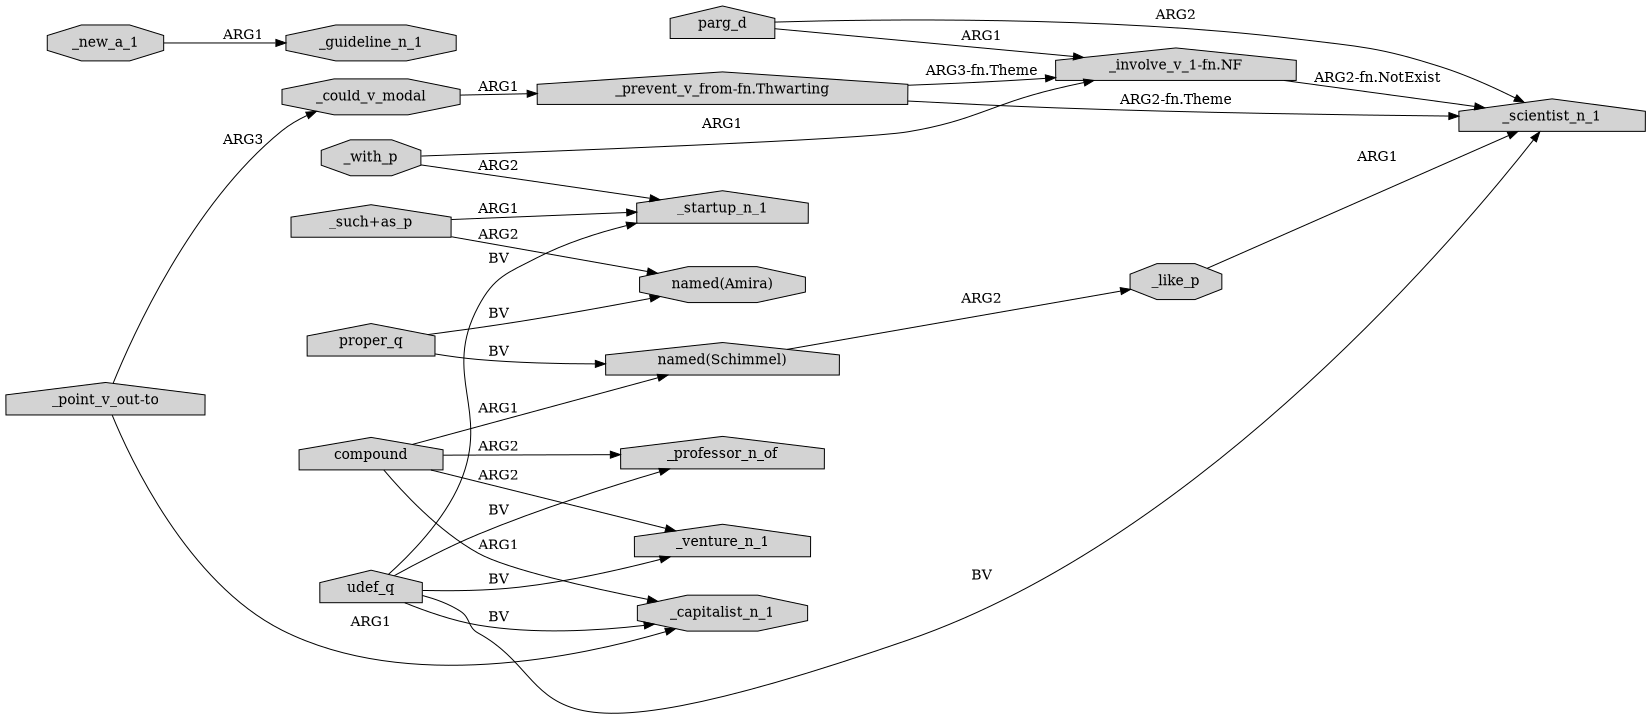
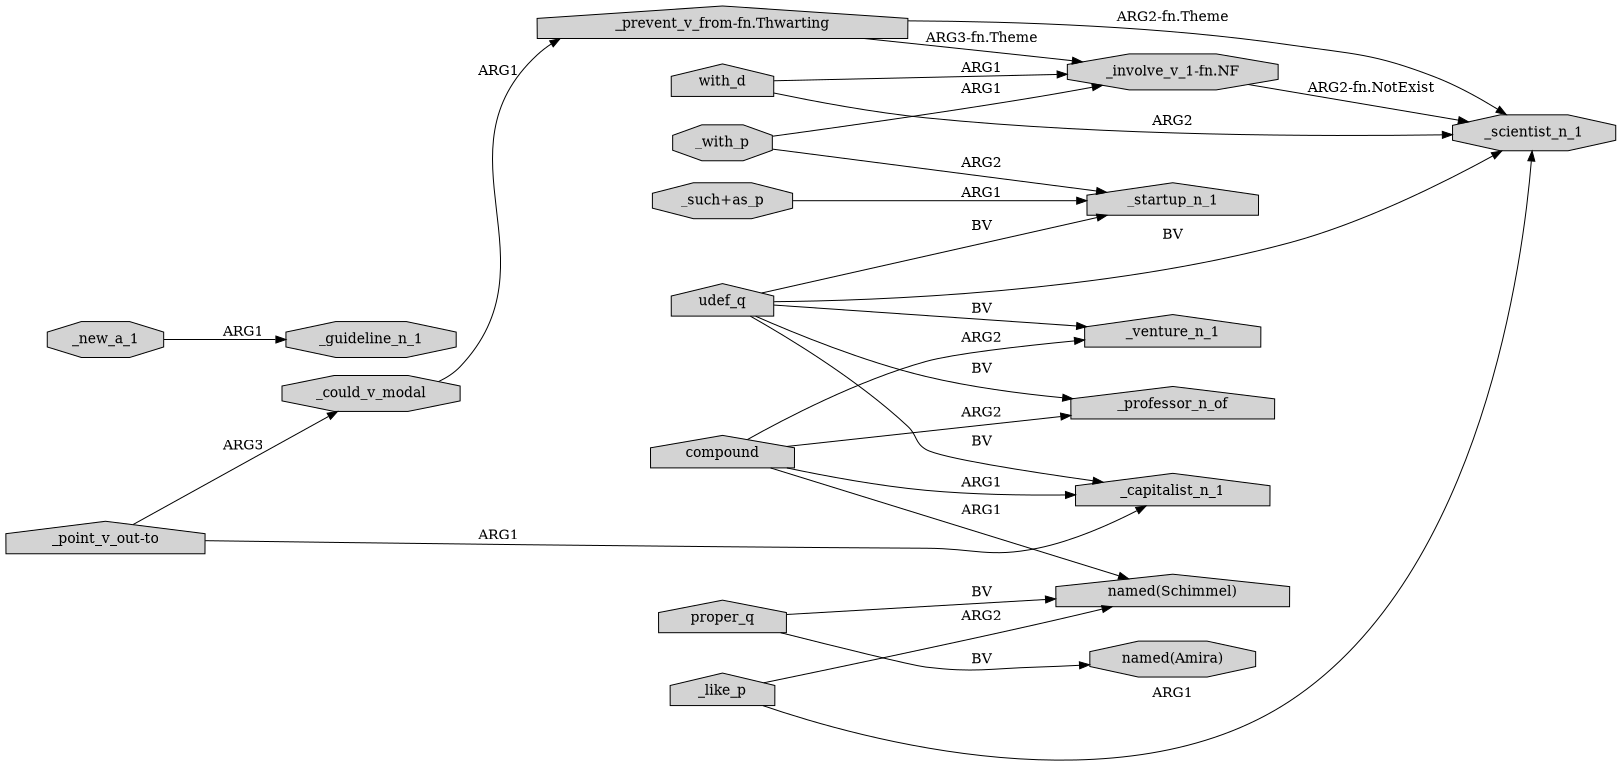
node "parg_d": label "parg_d" -> "with_d"
node "_involve_v_1-fn.NF": shape house -> octagon
node "_scientist_n_1": shape house -> octagon
node "_such+as_p": shape house -> octagon
edge "_such+as_p" -> "named(Amira)": removed, label "ARG2"
node "_like_p": shape octagon -> house
edge "named(Schimmel)" -> "_like_p": reversed
node "_capitalist_n_1": shape octagon -> house
